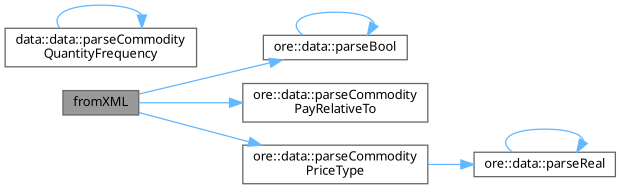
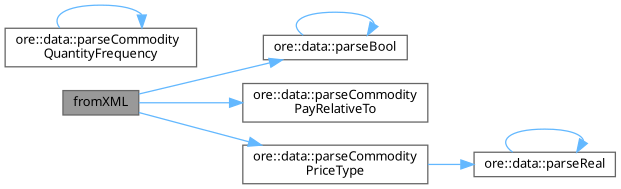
node "data::data::parseCommodity QuantityFrequency": label "data::data::parseCommodity QuantityFrequency" -> "ore::data::parseCommodity QuantityFrequency"
